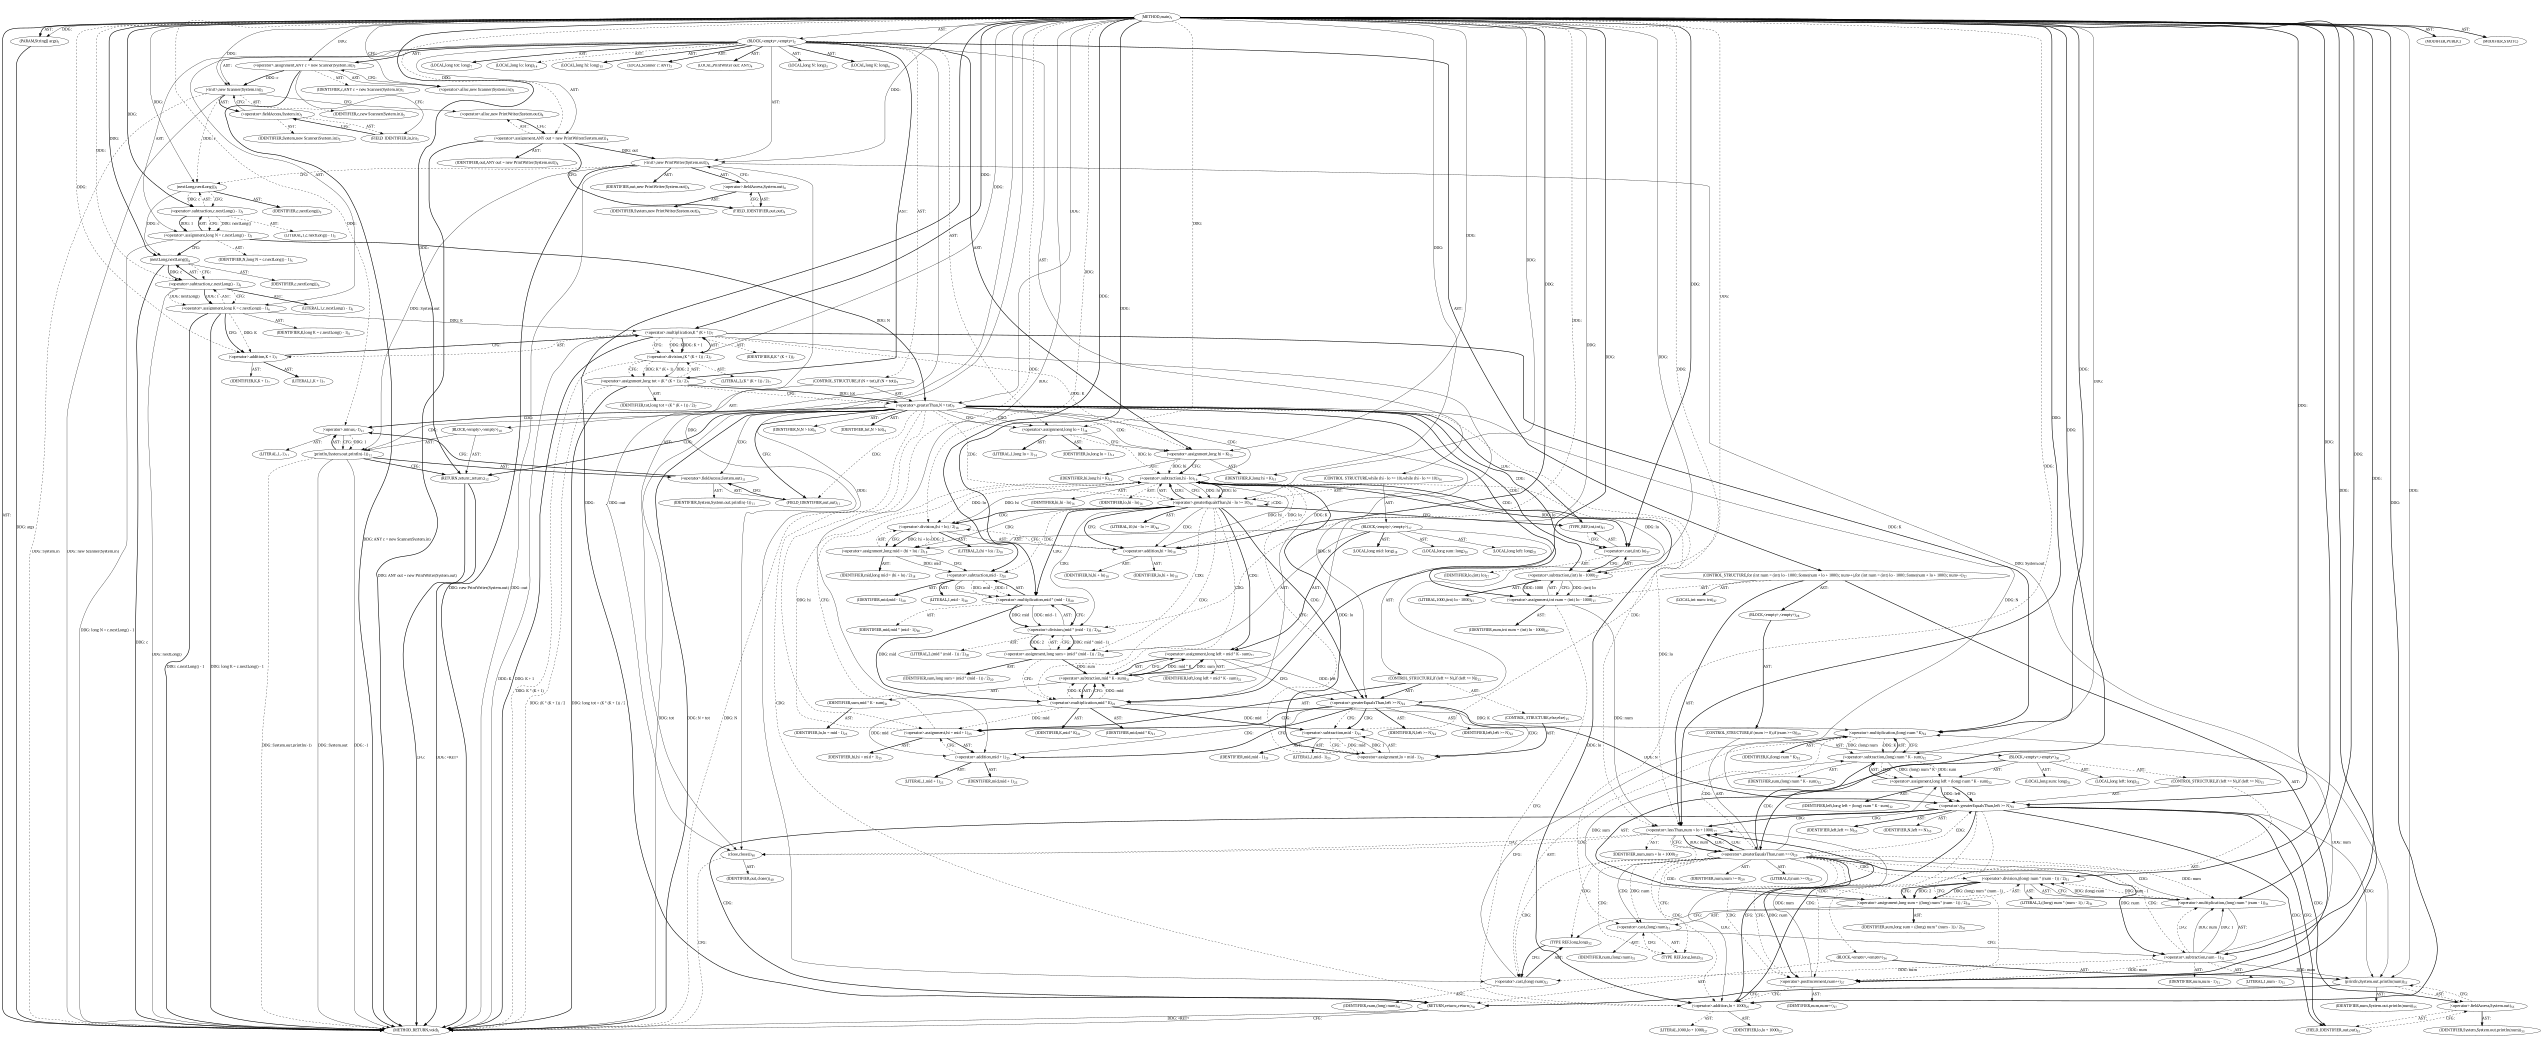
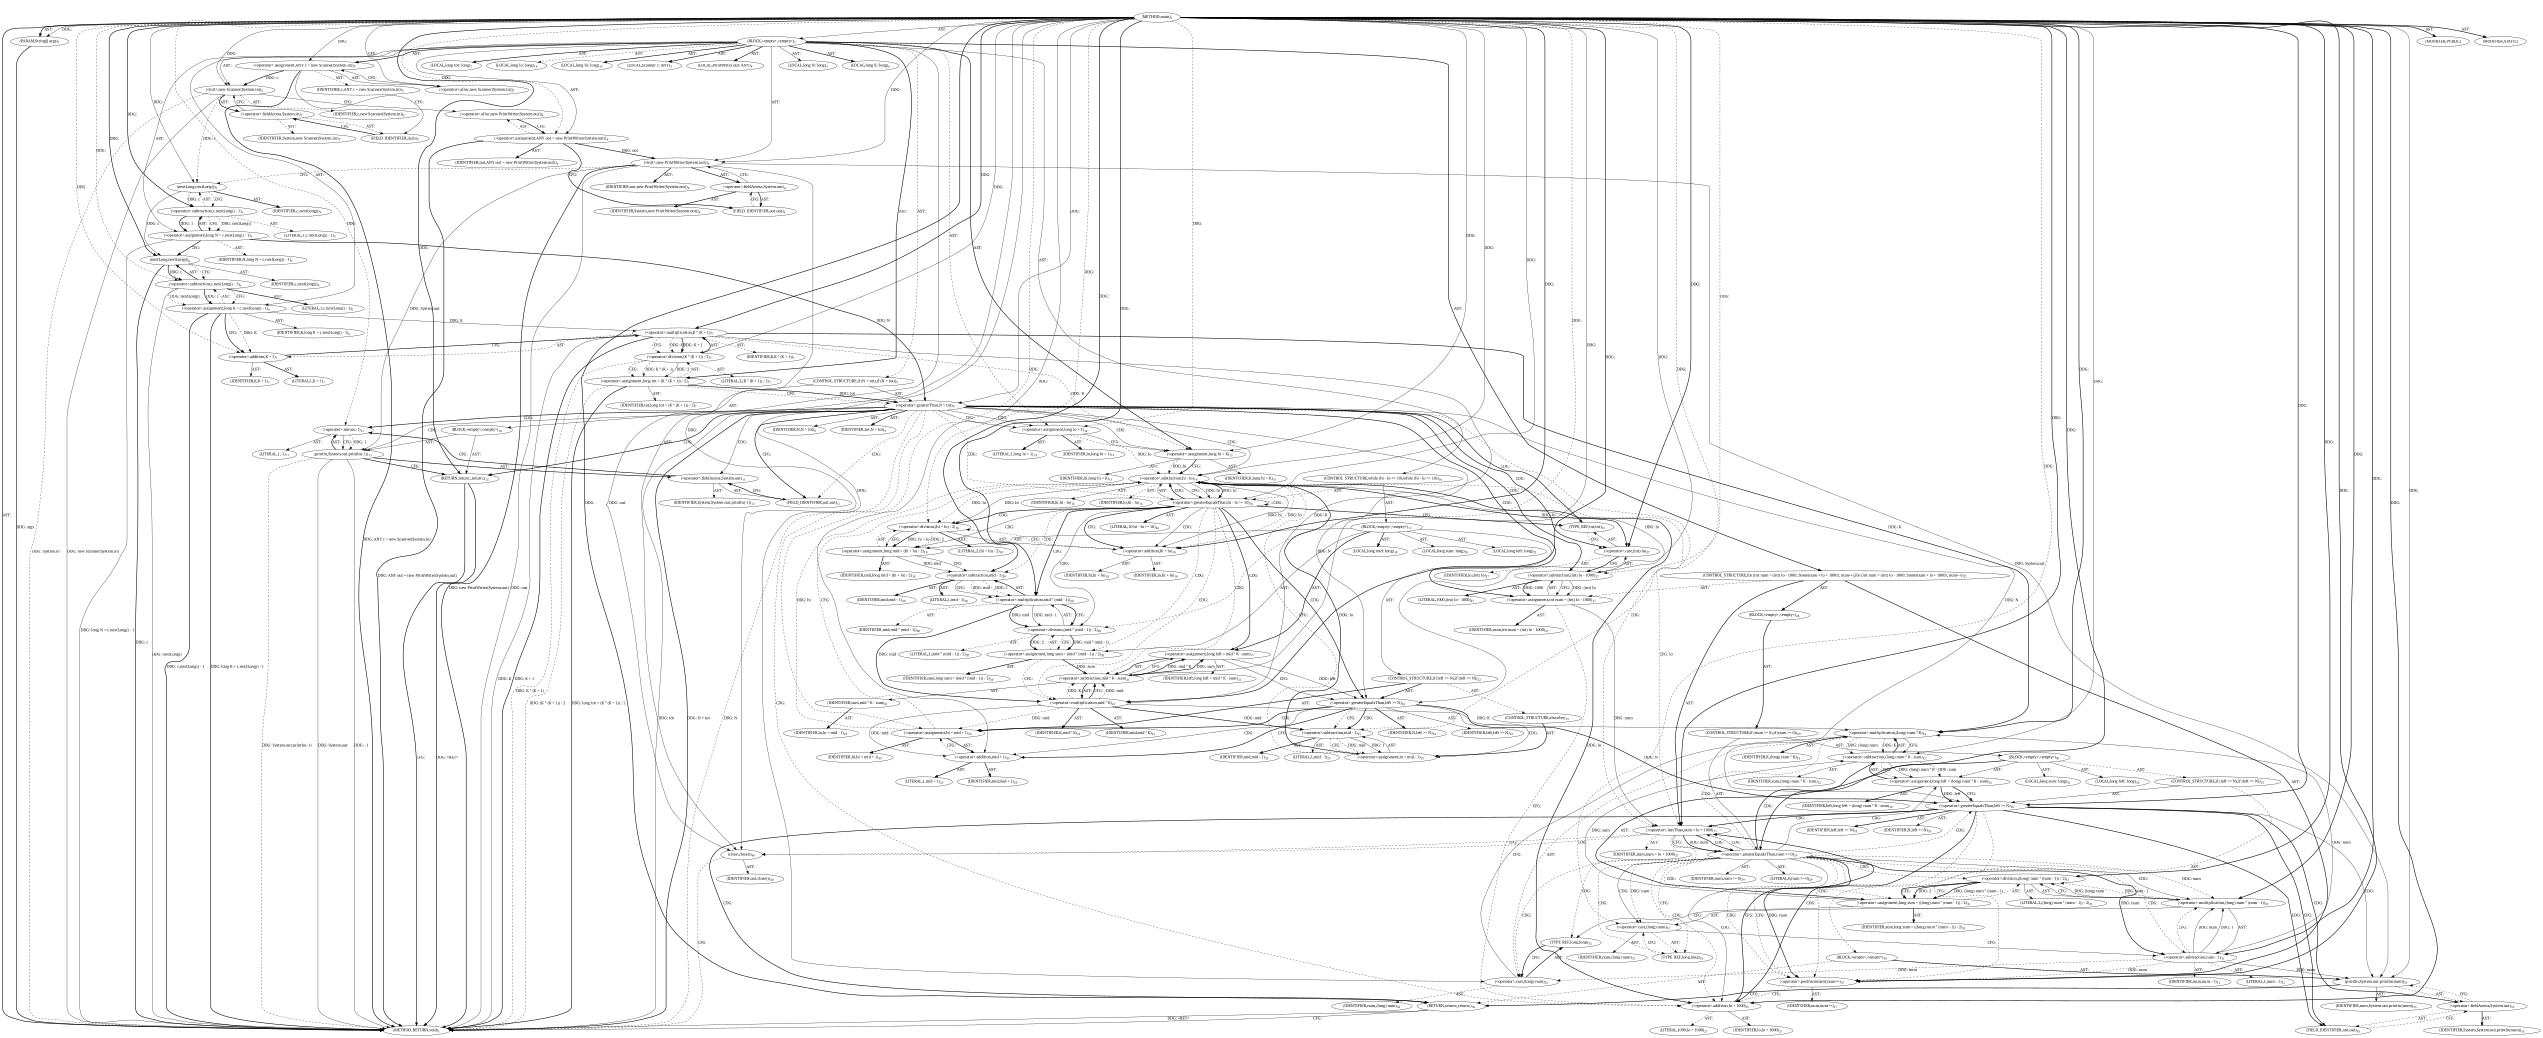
edge "(METHOD,main)" -> "(IDENTIFIER,K,long hi = K)": now "(METHOD,main)" -> "(<operator>.subtraction,hi - lo)"
node "(LOCAL,int num: int)": removed
edge "(<operator>.subtraction,hi - lo)" -> "(<operator>.lessThan,num < lo + 1000)": label "DDG: lo" -> "CFG: lo"
edge "(<operator>.greaterEqualsThan,num >= 0)" -> "(<operator>.lessThan,num < lo + 1000)": style bold -> solid
edge "(<operator>.postIncrement,num++)" -> "(<operator>.lessThan,num < lo + 1000)": removed, label "DDG: num"
